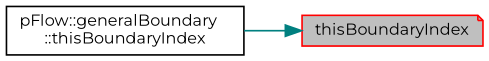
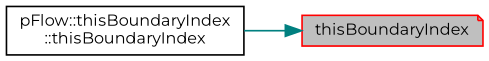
node "pFlow::generalBoundary ::thisBoundaryIndex": label "pFlow::generalBoundary ::thisBoundaryIndex" -> "pFlow::thisBoundaryIndex ::thisBoundaryIndex"
